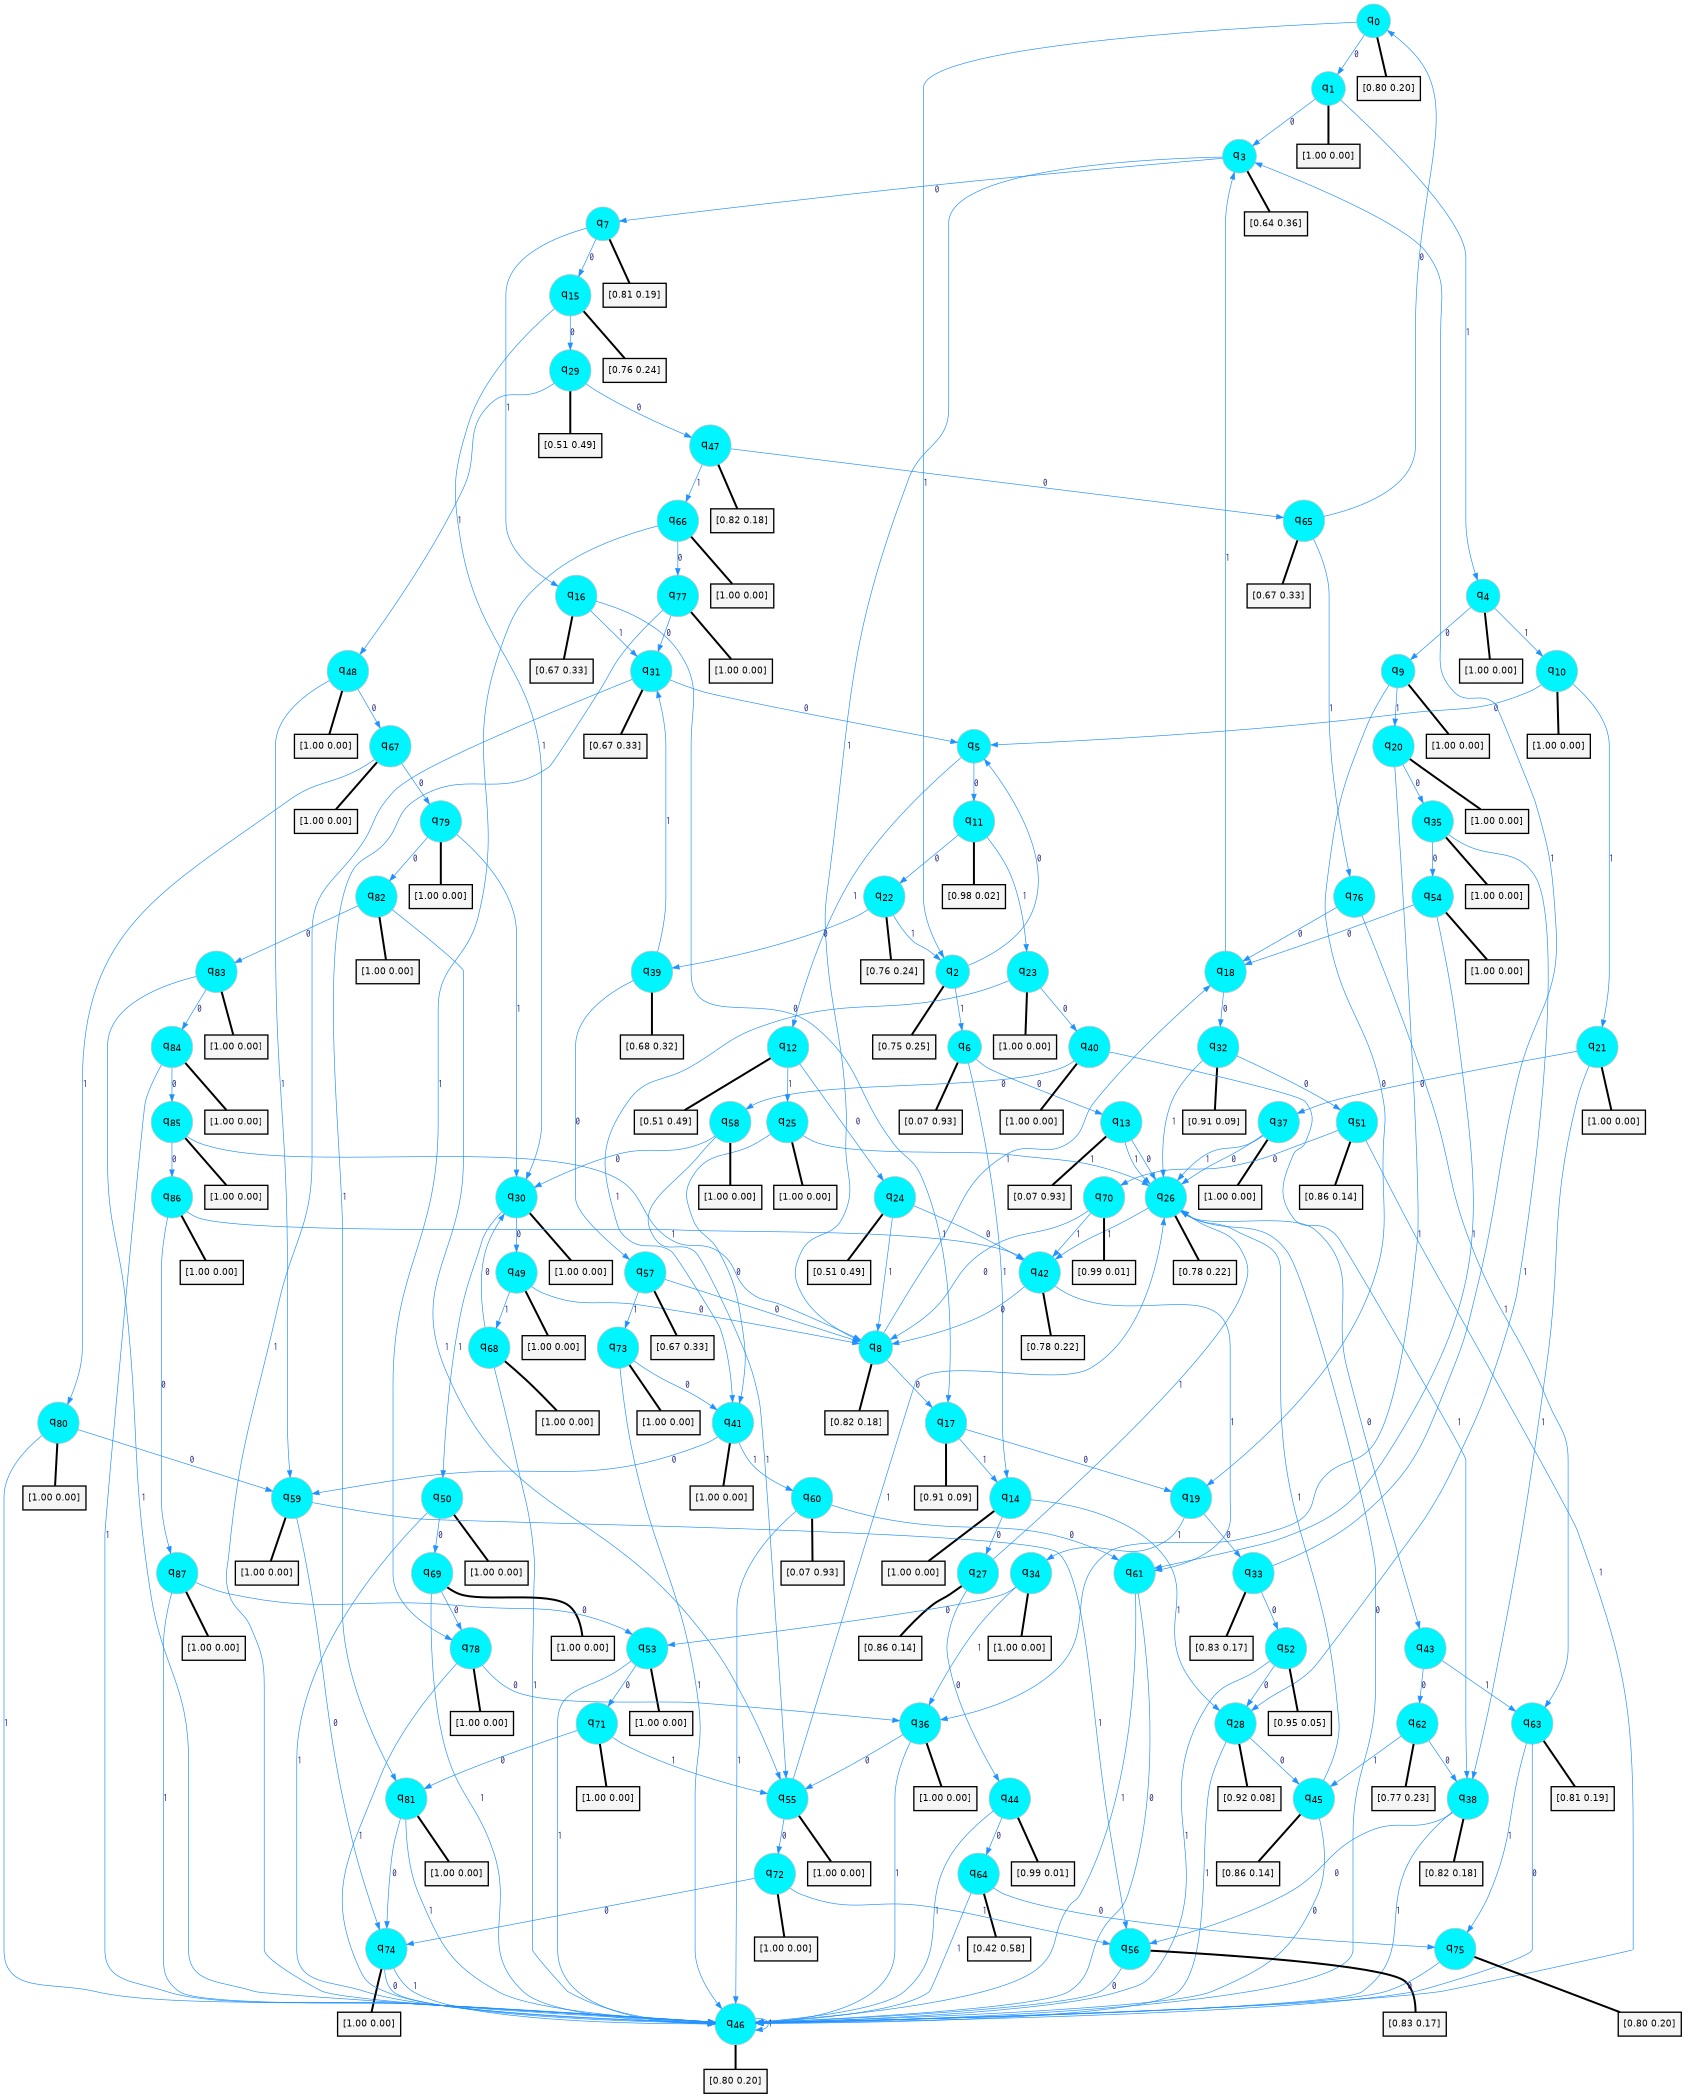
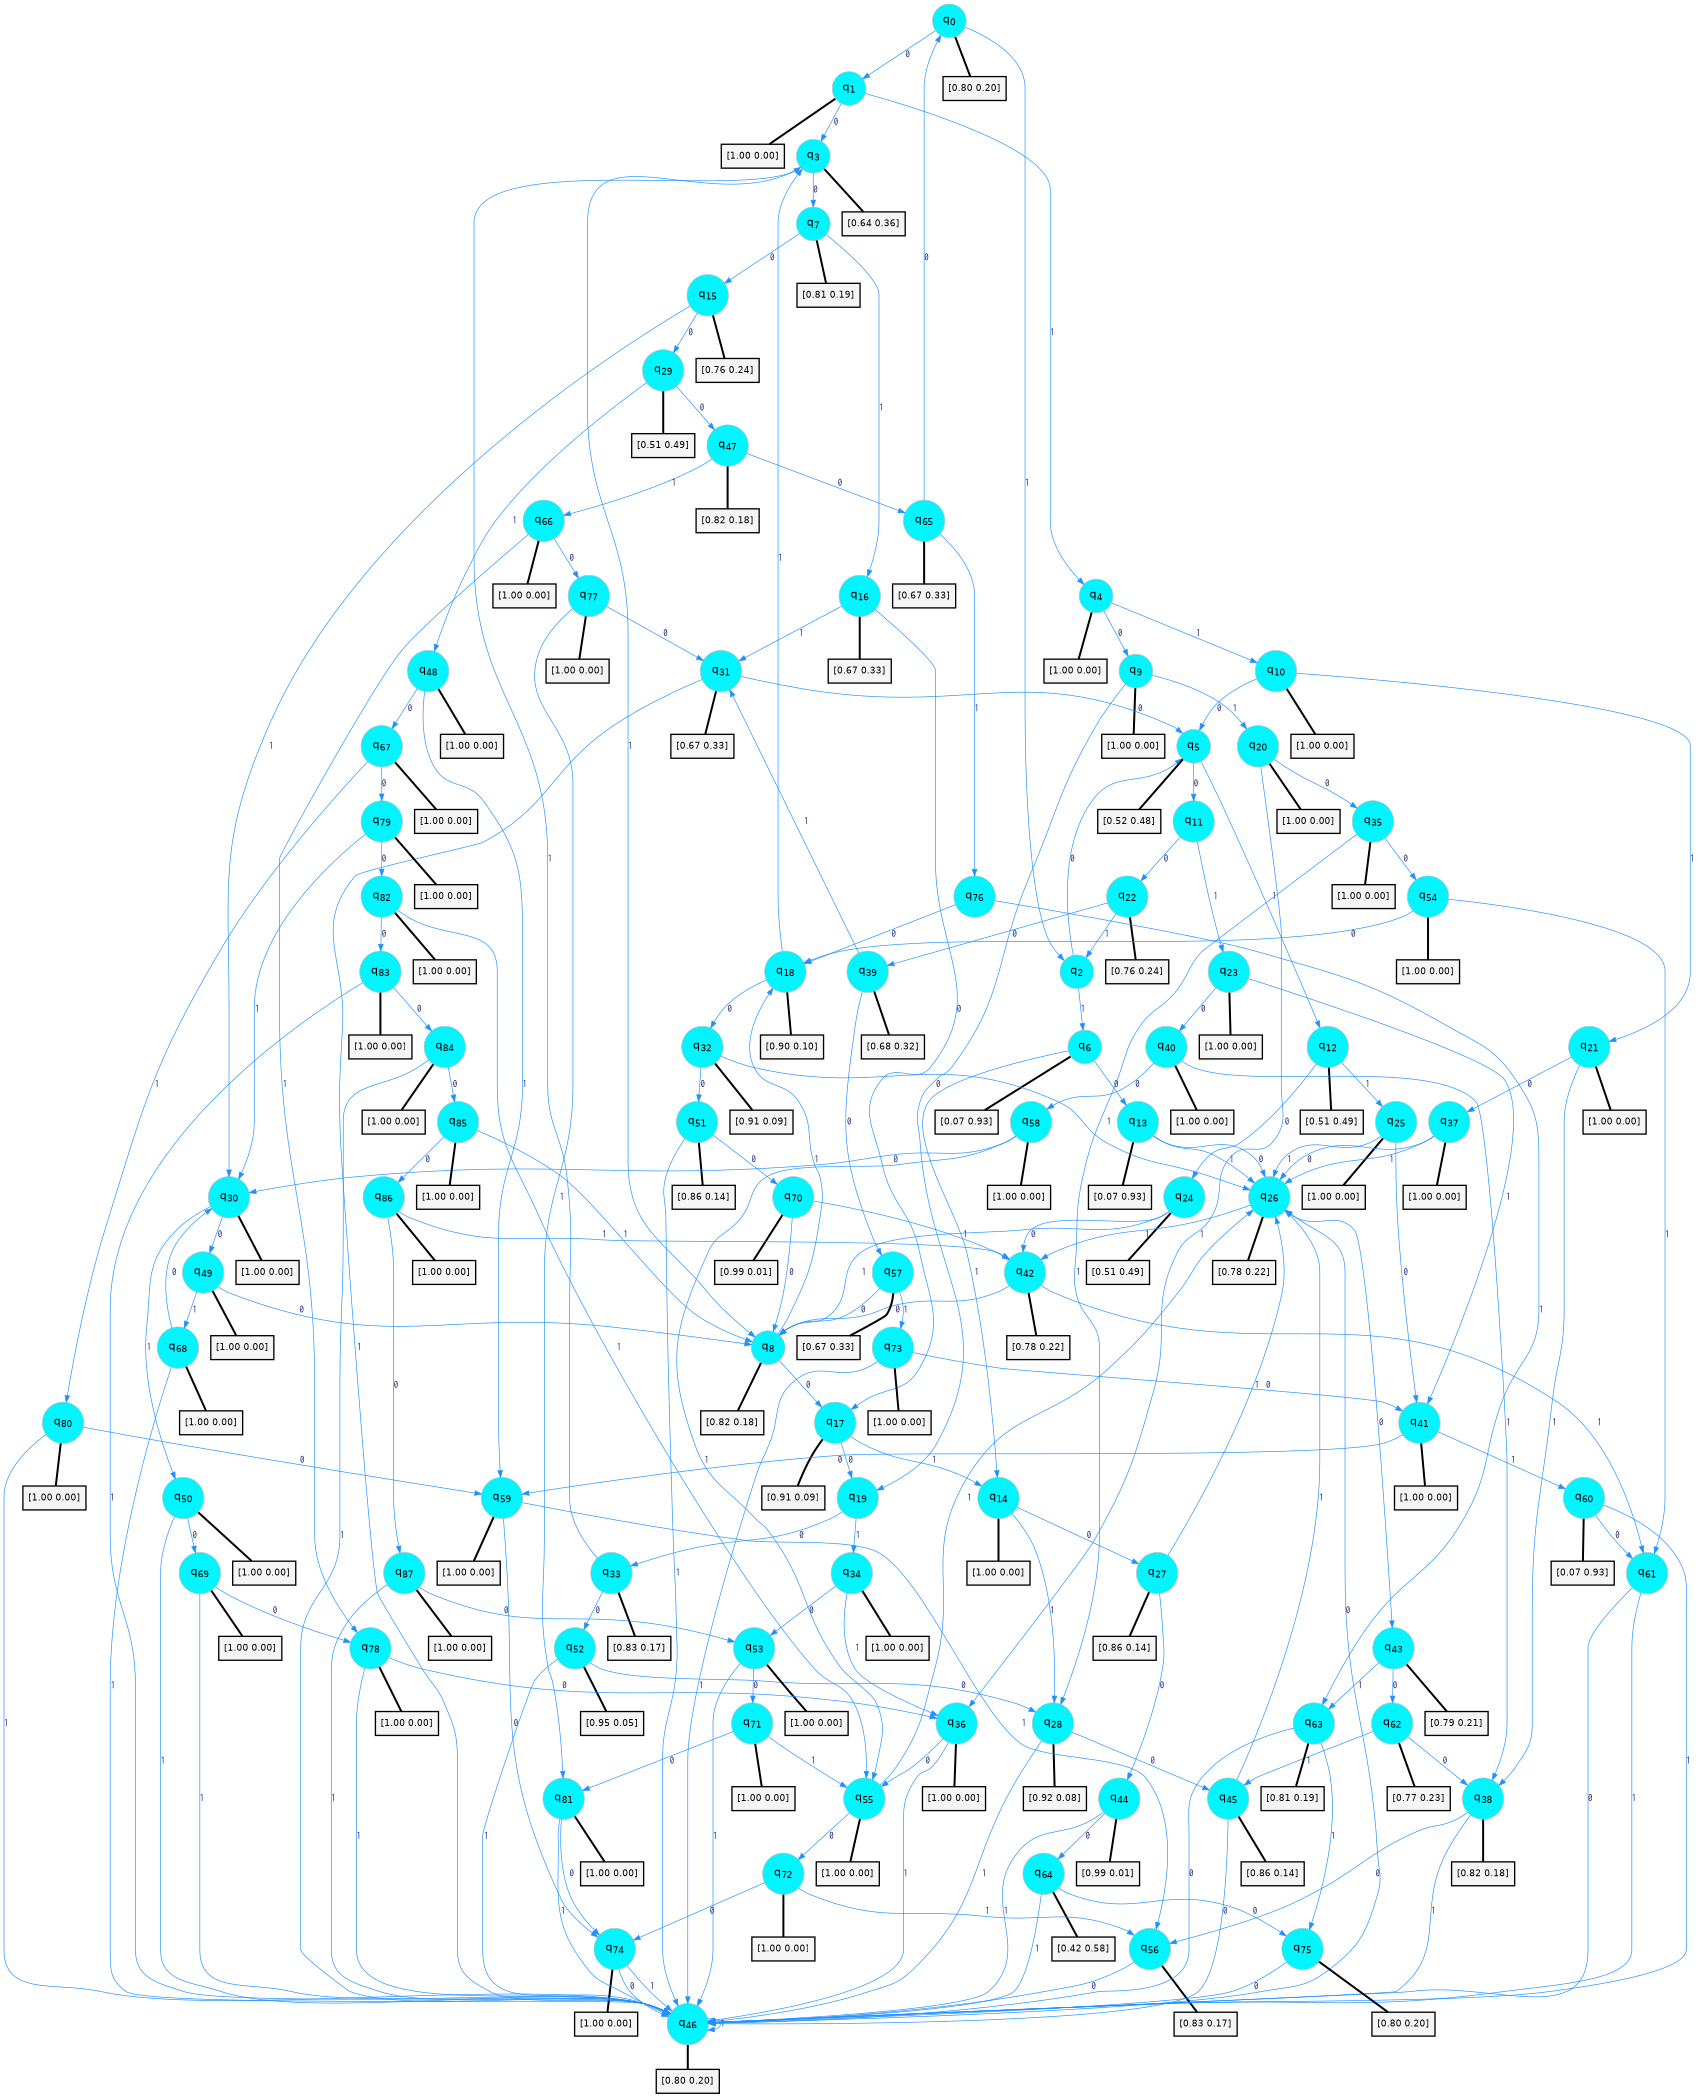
node "[0.52 0.48]": added
node "[0.98 0.02]": removed
node "[0.90 0.10]": added
node "[0.75 0.25]": removed
node "[0.79 0.21]": added
